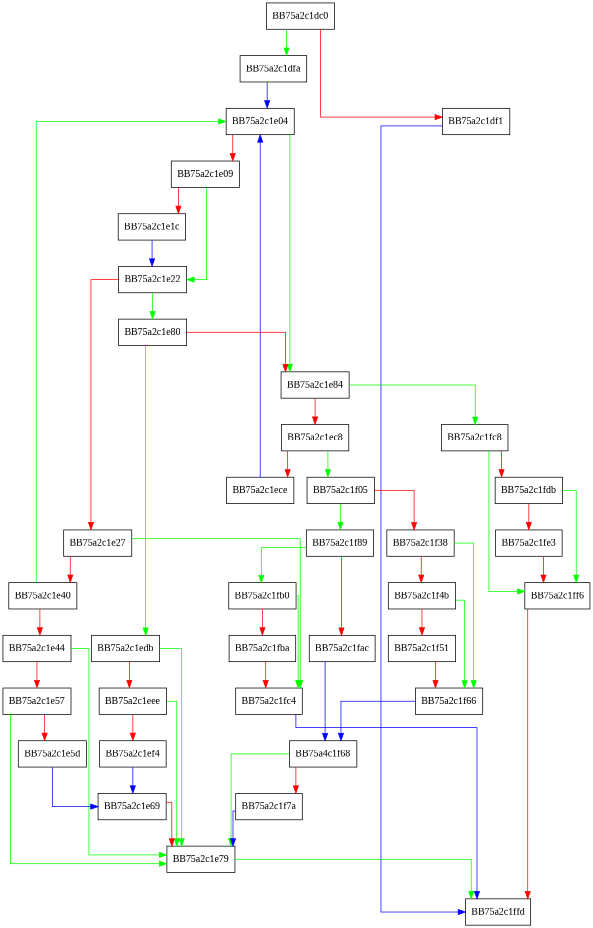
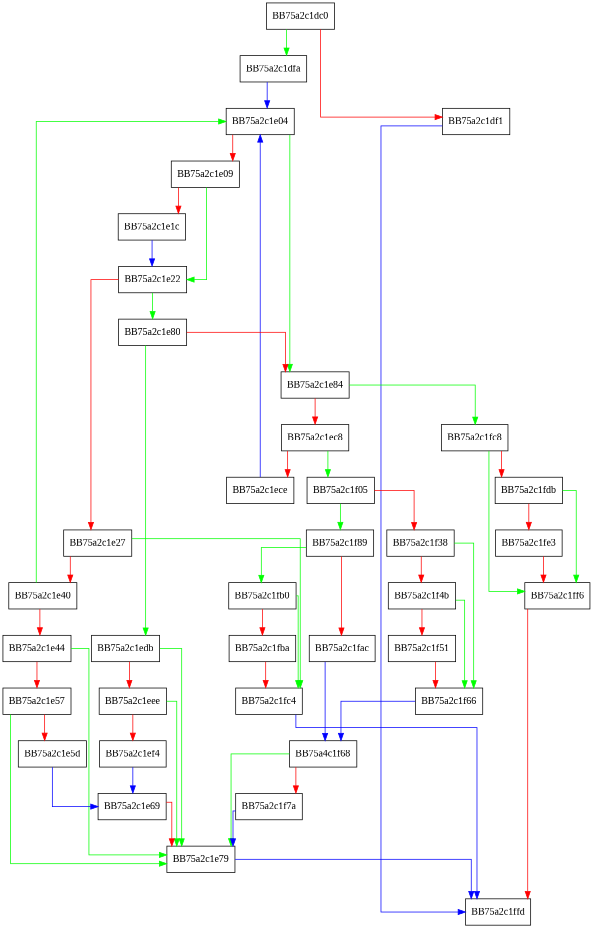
edge "BB75a2c1e79" -> "BB75a2c1ffd": color green -> blue
